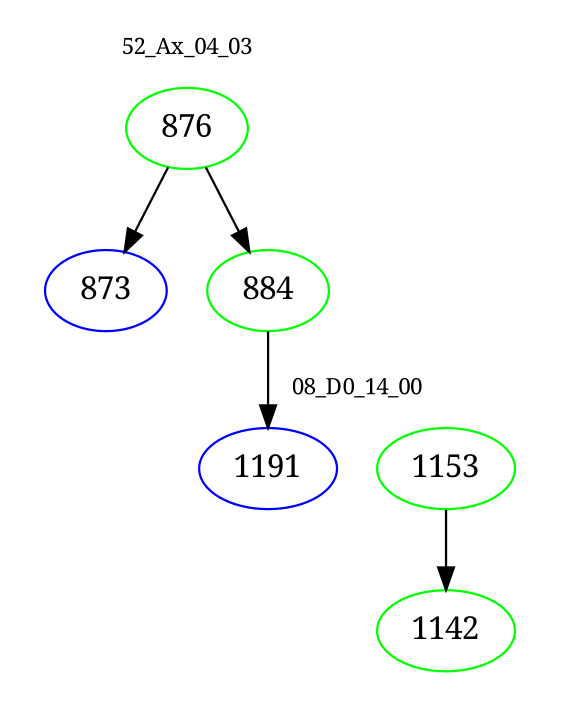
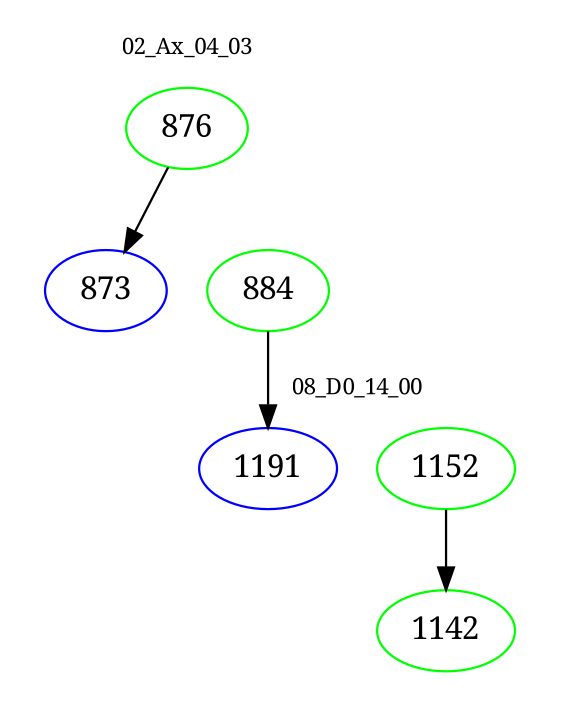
cluster "52_Ax_04_03": label "52_Ax_04_03" -> "02_Ax_04_03"
edge "876" -> "884": removed
node "1153": label "1153" -> "1152"
